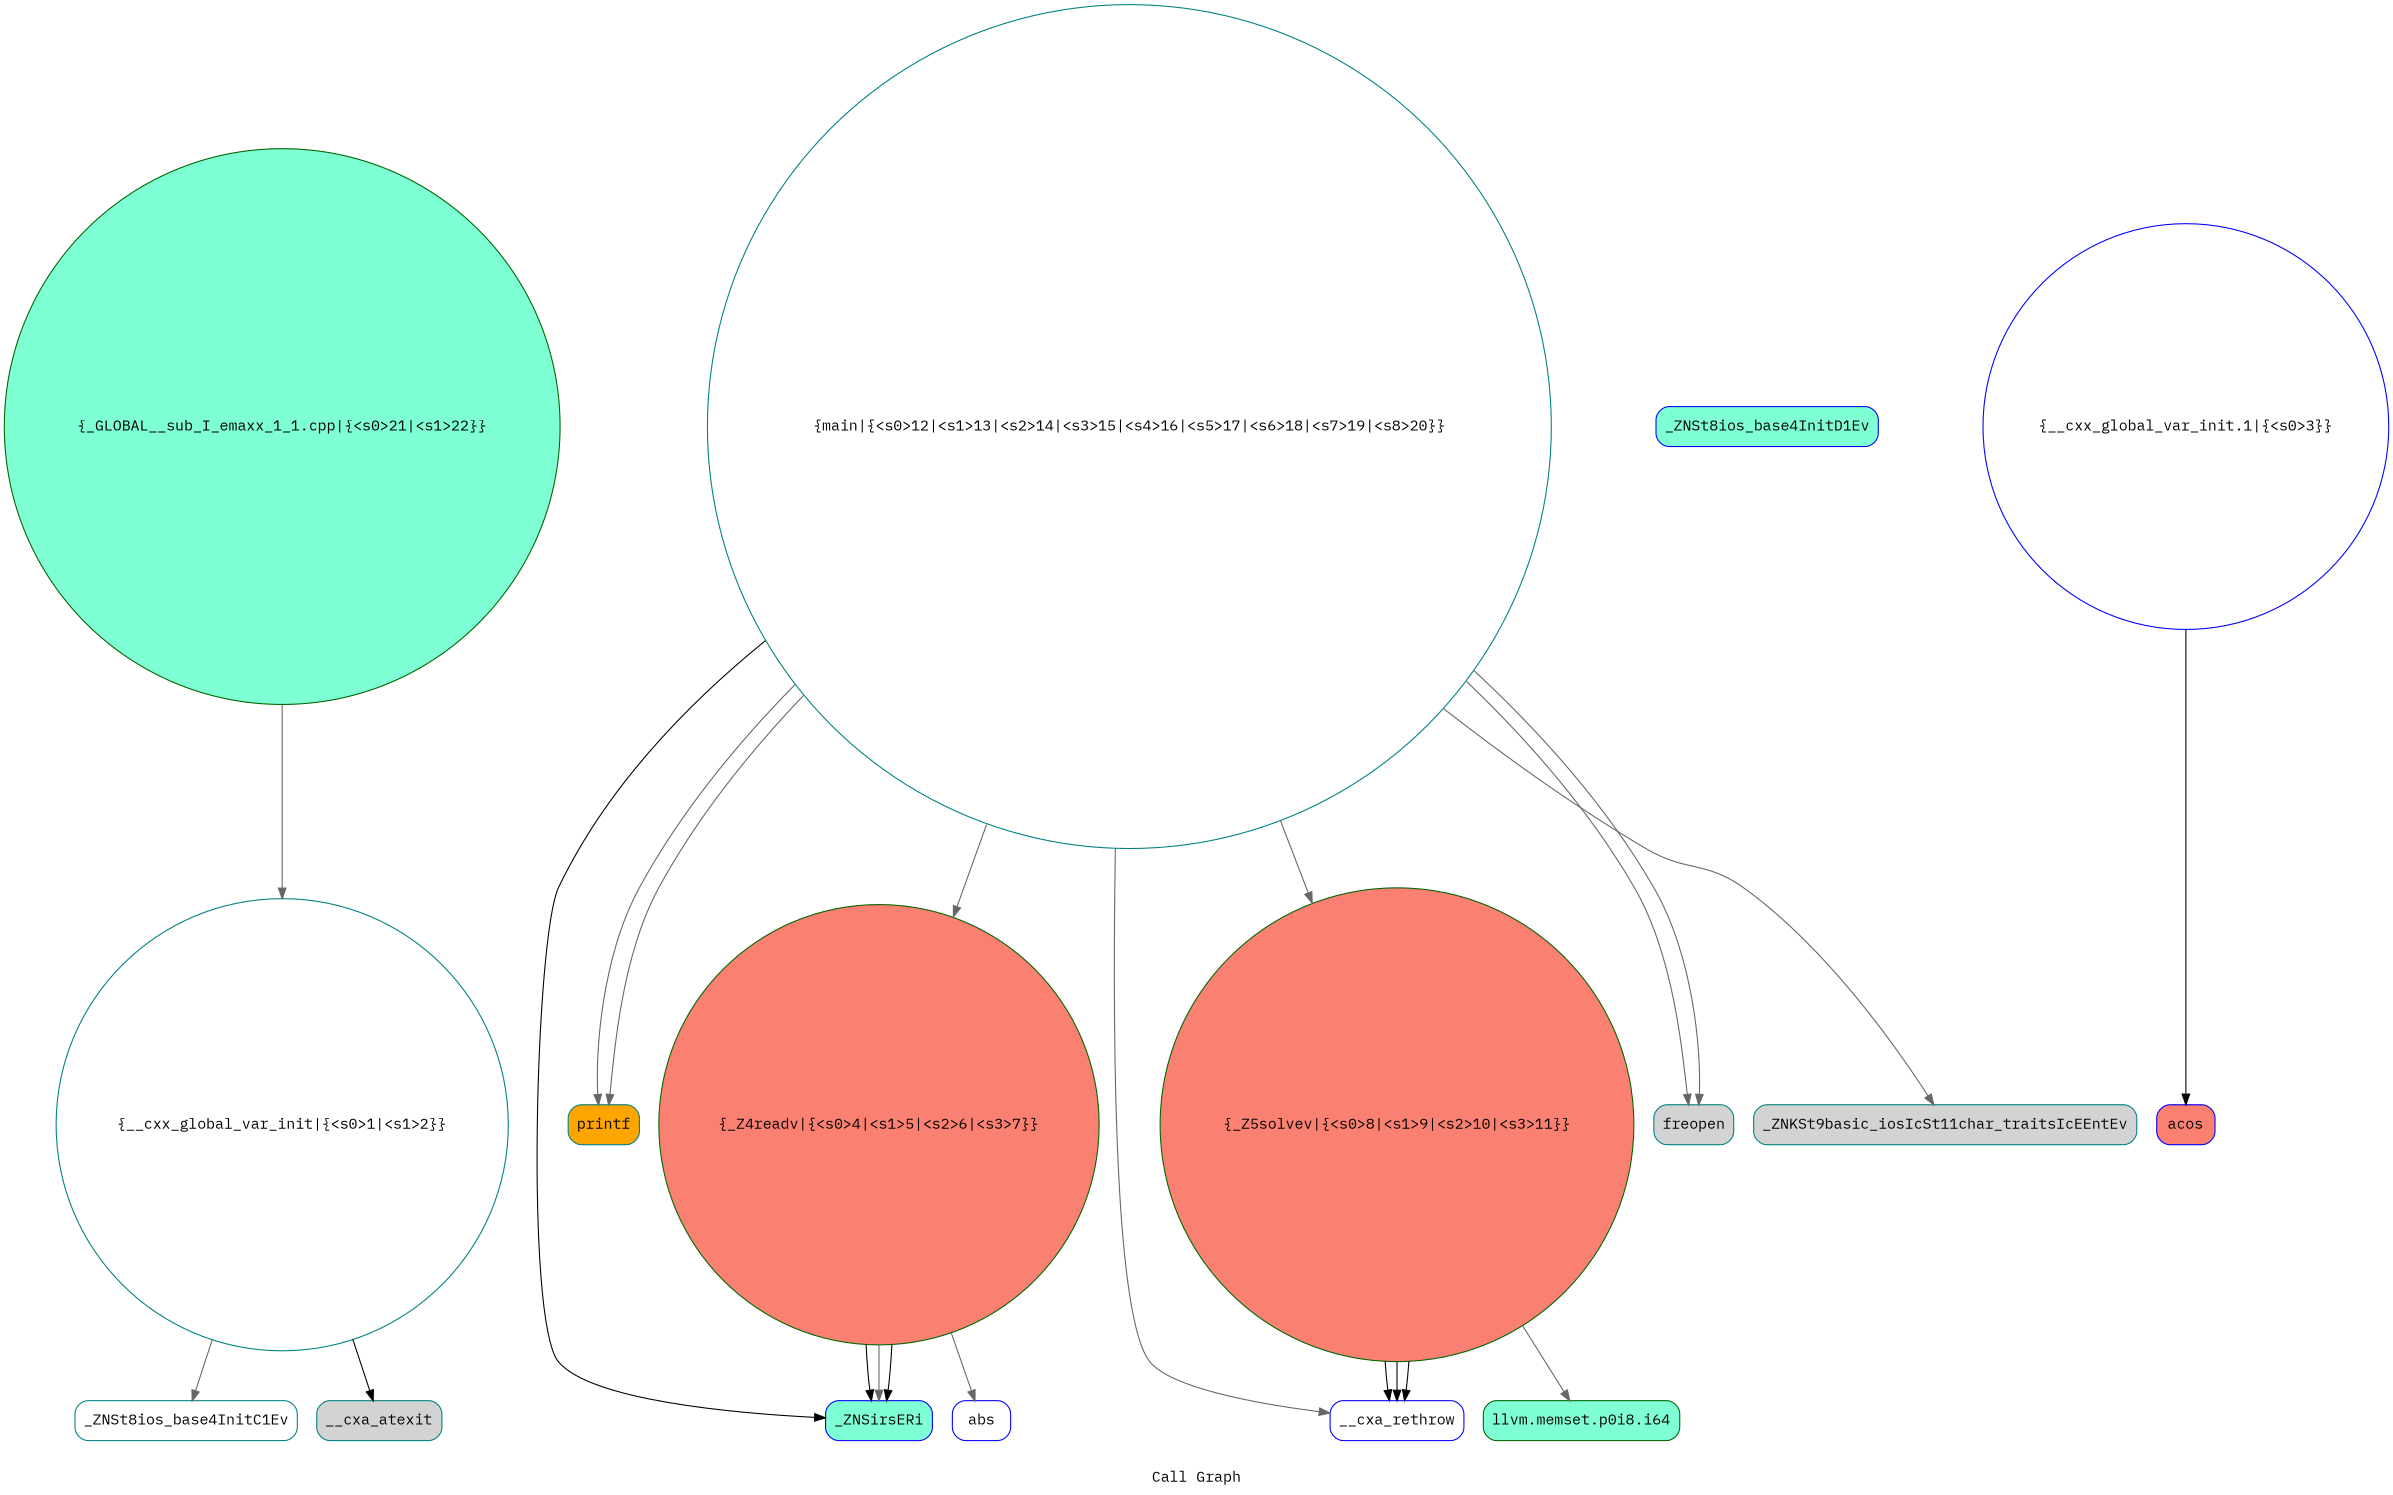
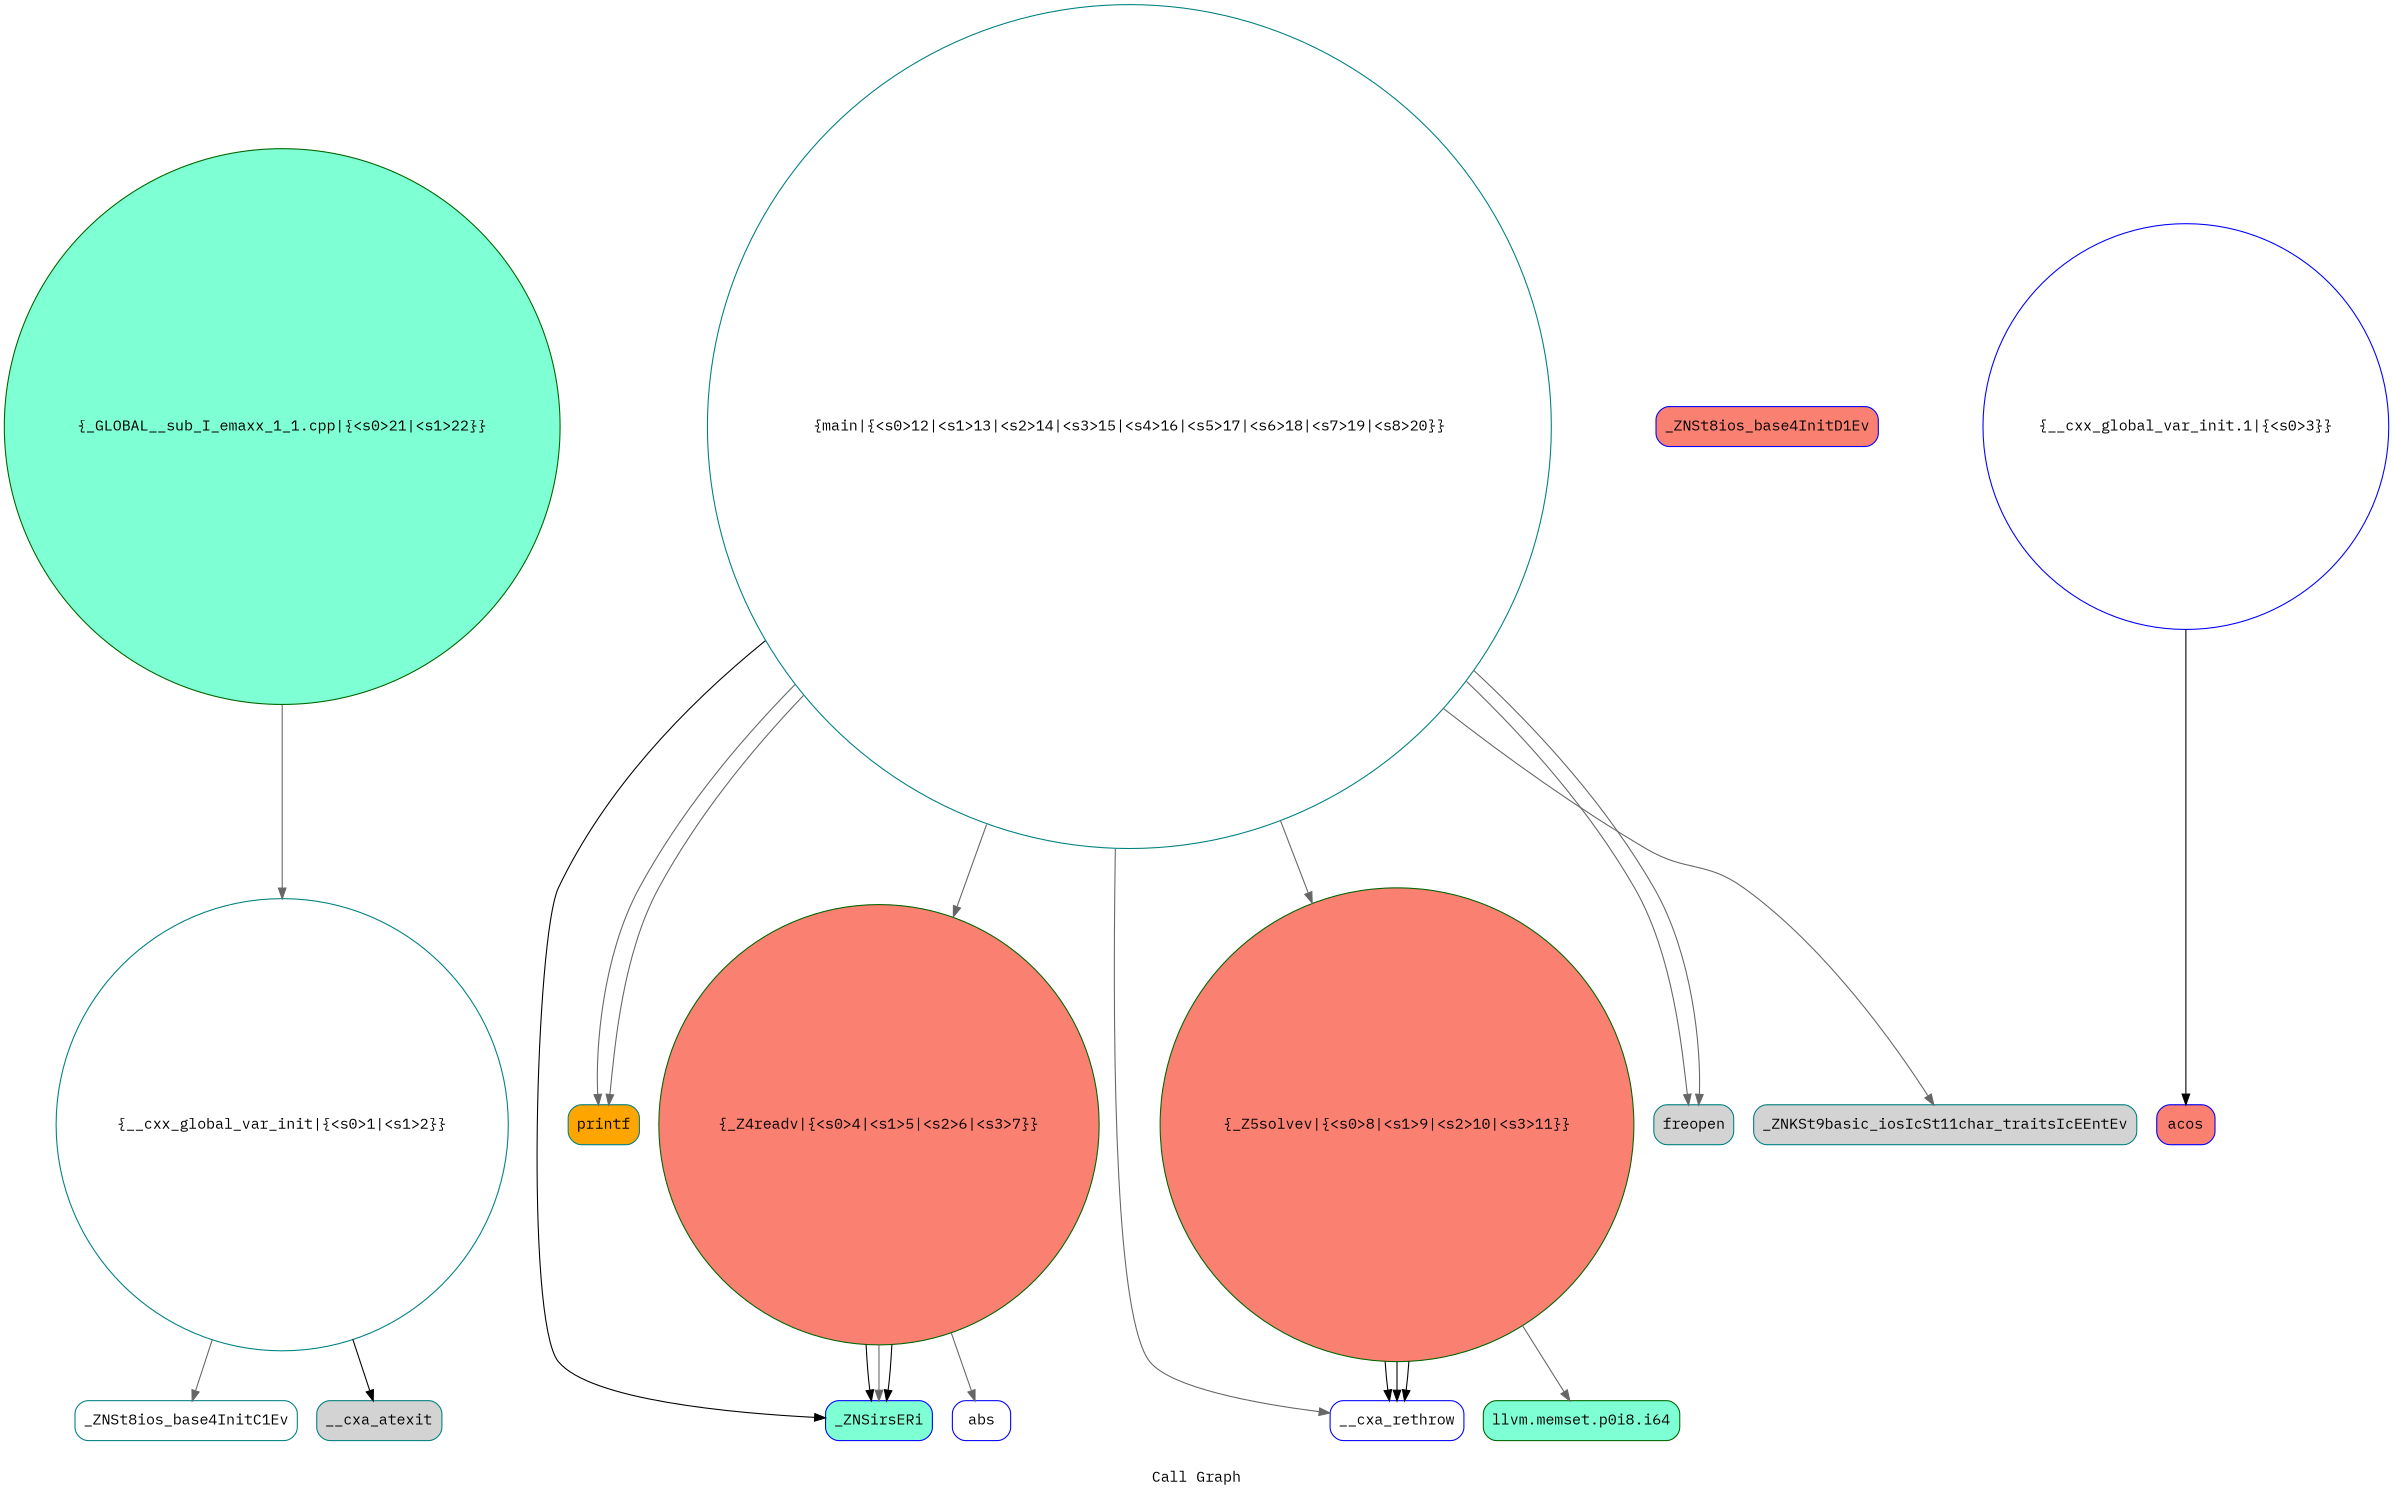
node "_ZNSt8ios_base4InitD1Ev": fillcolor aquamarine -> salmon
